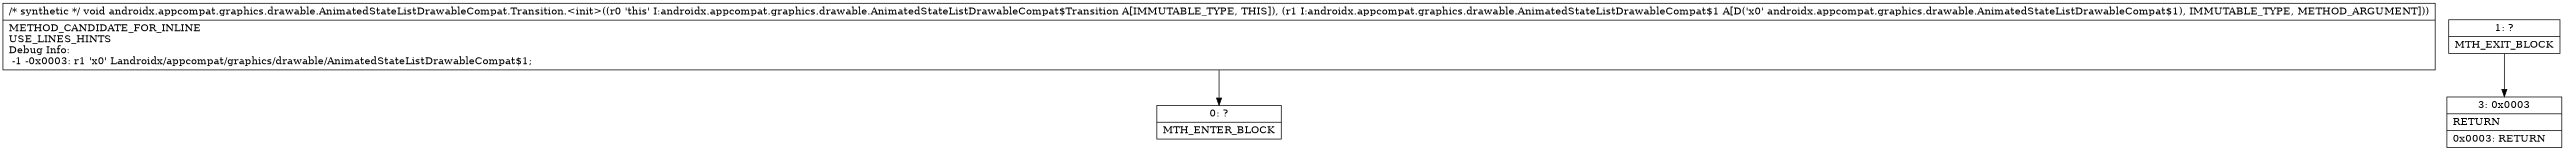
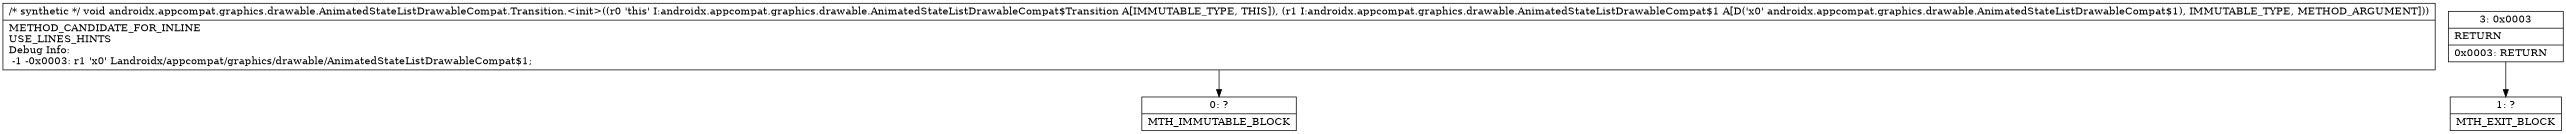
edge "1: ?" -> "3: 0x0003": reversed
node "0: ?": text "MTH_ENTER_BLOCK" -> "MTH_IMMUTABLE_BLOCK"
